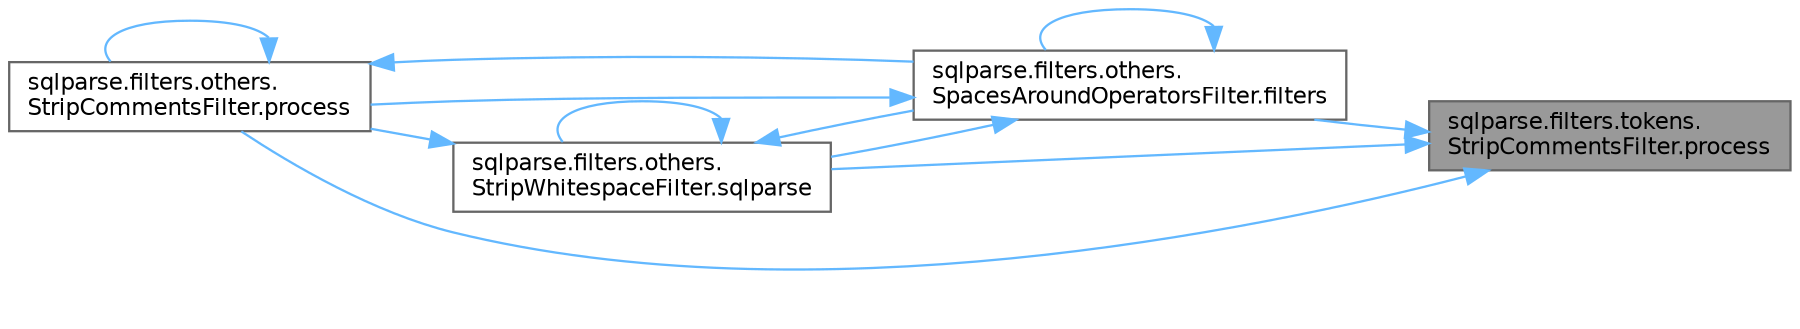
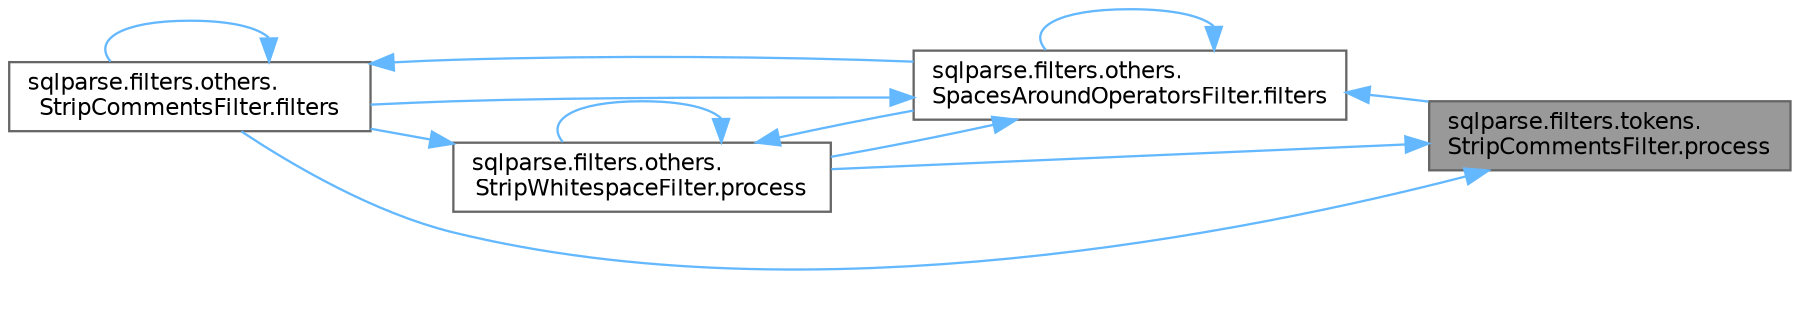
node "sqlparse.filters.others. StripCommentsFilter.process": label "sqlparse.filters.others. StripCommentsFilter.process" -> "sqlparse.filters.others. StripCommentsFilter.filters"
edge "sqlparse.filters.others. SpacesAroundOperatorsFilter.filters" -> "sqlparse.filters.tokens. StripCommentsFilter.process": reversed
node "sqlparse.filters.others. StripWhitespaceFilter.sqlparse": label "sqlparse.filters.others. StripWhitespaceFilter.sqlparse" -> "sqlparse.filters.others. StripWhitespaceFilter.process"
